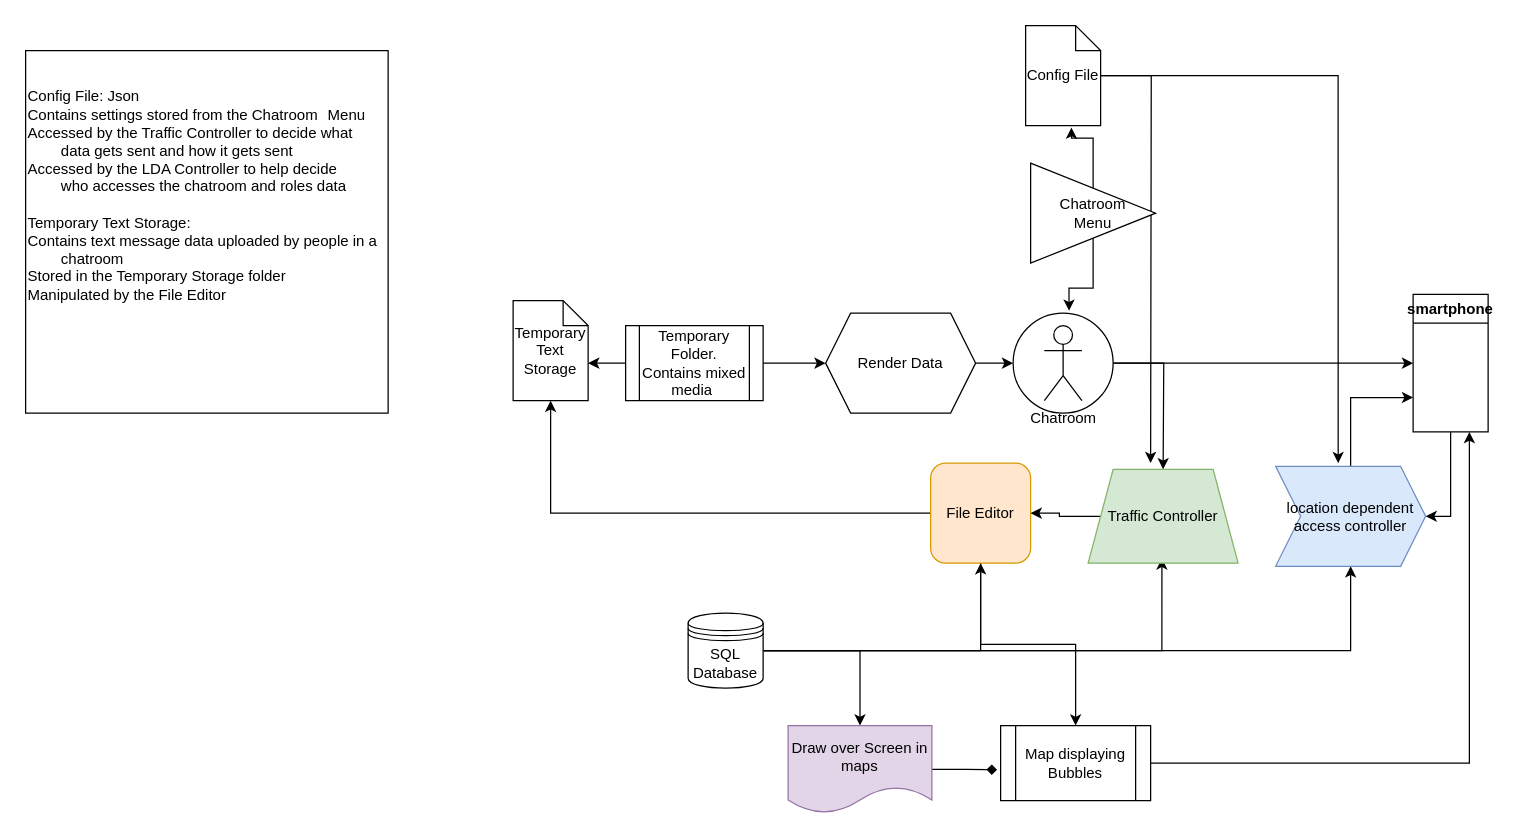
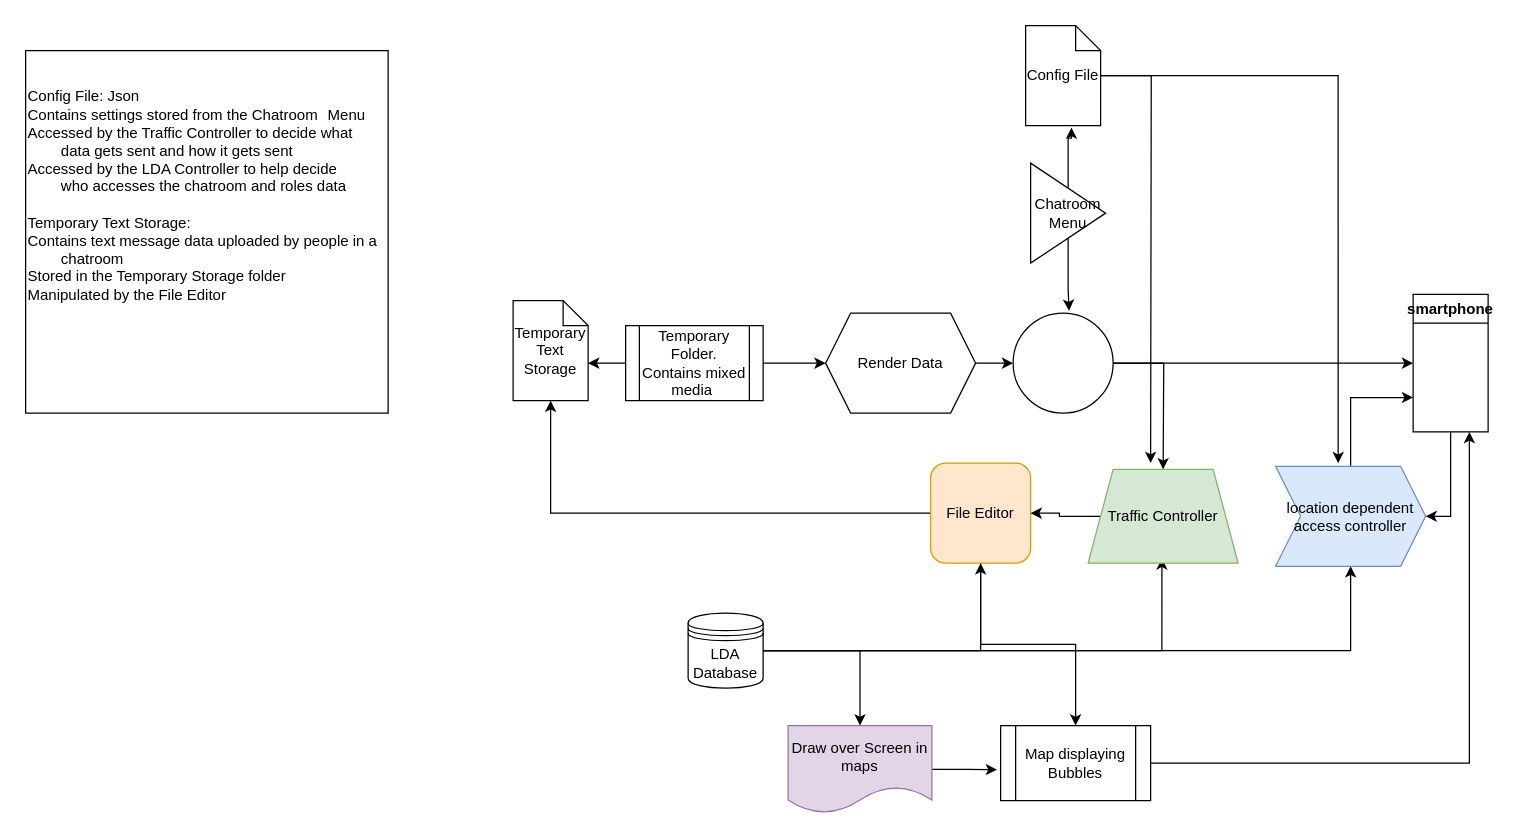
node "Chatroom Menu": size 125x100 -> 75x100
node "Chatroom": removed
node "SQL Database": label "SQL Database" -> "LDA Database"
edge "Draw over Screen in maps" -> "Map displaying Bubbles": arrowhead diamond -> classic
